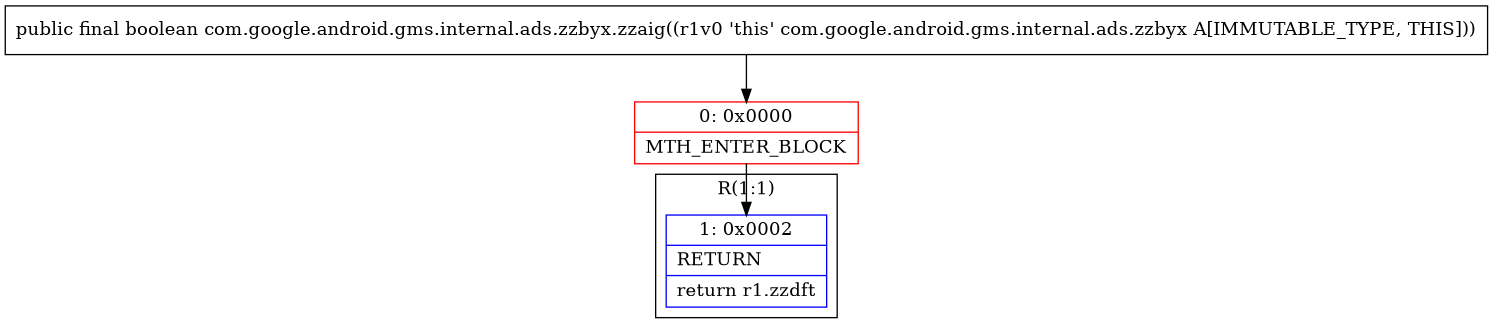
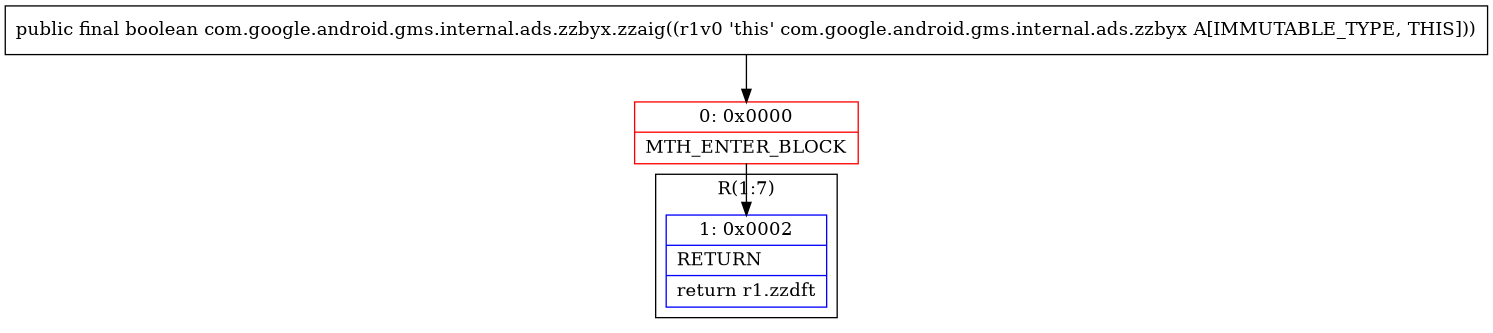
cluster "R(1:1)": label "R(1:1)" -> "R(1:7)"
